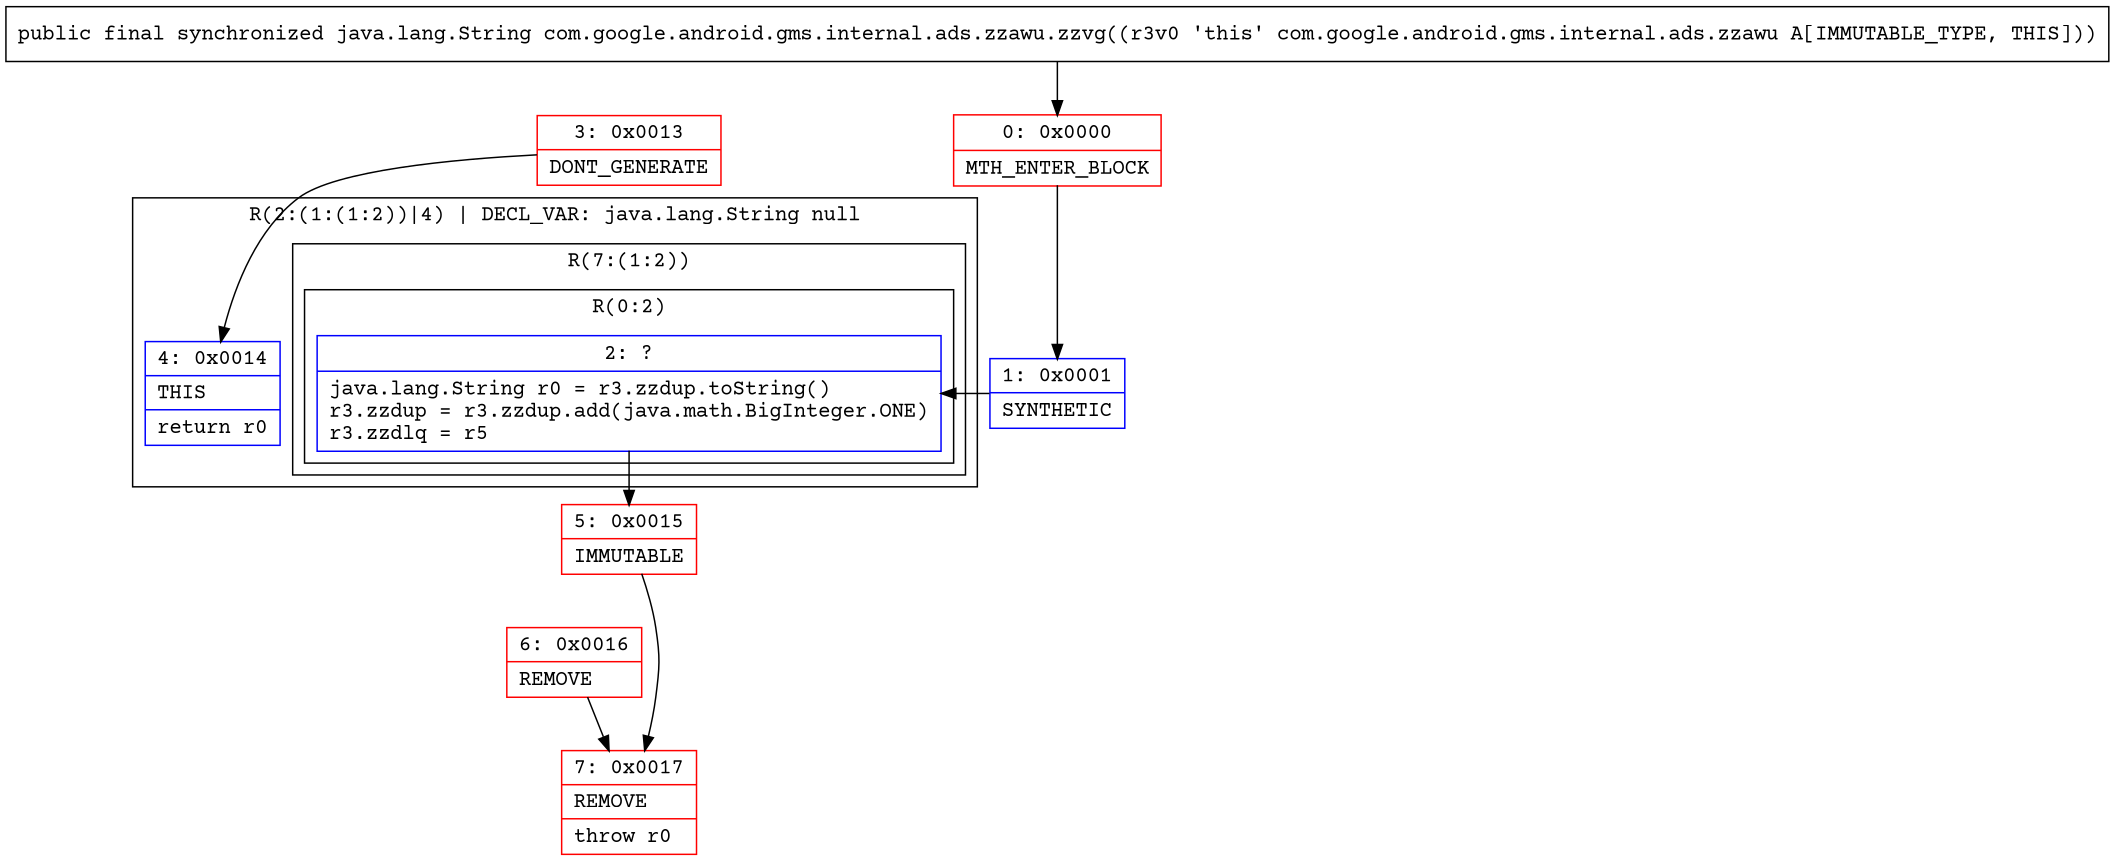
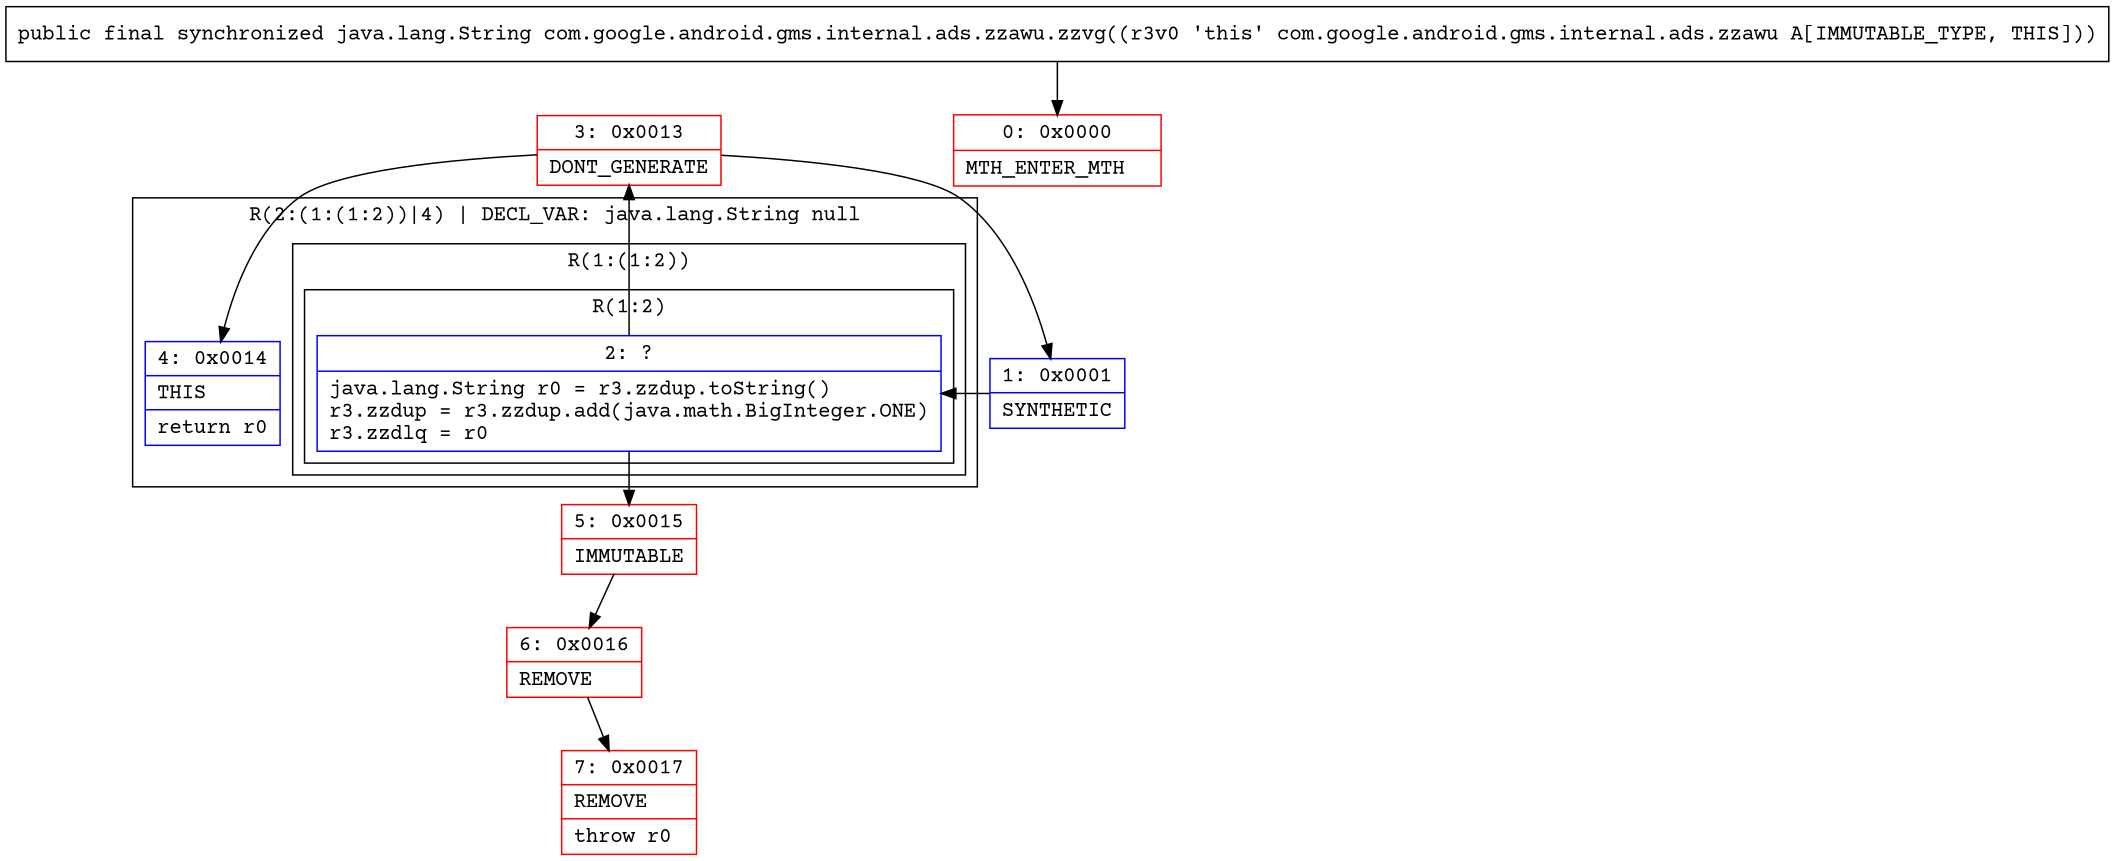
node "0: 0x0000": text "MTH_ENTER_BLOCK" -> "MTH_ENTER_MTH"
cluster "R(7:(1:2))": label "R(7:(1:2))" -> "R(1:(1:2))"
edge "0: 0x0000" -> "1: 0x0001": now "3: 0x0013" -> "1: 0x0001"
edge "2: ?" -> "3: 0x0013": added
cluster "R(0:2)": label "R(0:2)" -> "R(1:2)"
node "2: ?": text "r3.zzdlq = r5" -> "r3.zzdlq = r0"
edge "5: 0x0015" -> "7: 0x0017": now "5: 0x0015" -> "6: 0x0016"
